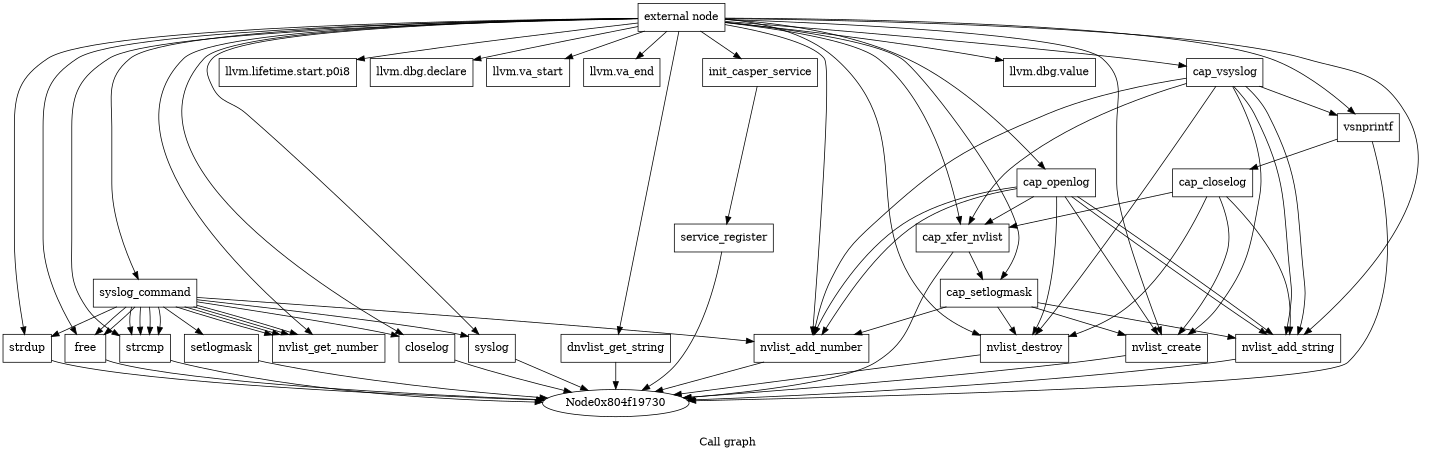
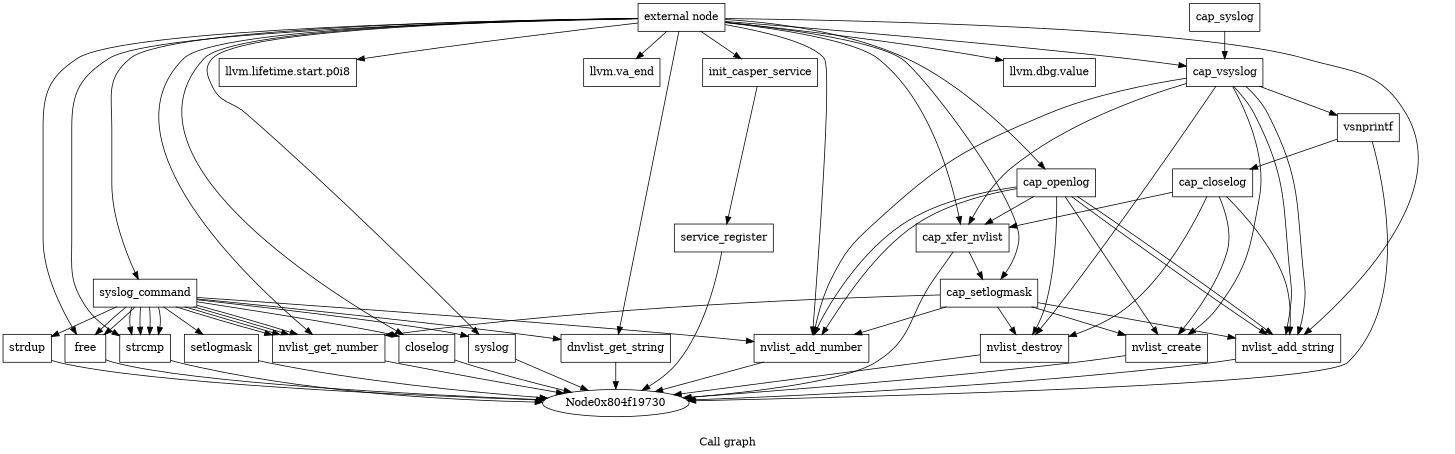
node "cap_syslog": added
edge "external node" -> "vsnprintf": removed
edge "external node" -> "strdup": removed
edge "external node" -> "nvlist_create": removed
node "llvm.dbg.declare": removed
node "llvm.va_start": removed
edge "external node" -> "nvlist_destroy": removed
edge "cap_setlogmask" -> "nvlist_get_number": added
edge "syslog_command" -> "dnvlist_get_string": added
edge "nvlist_get_number" -> "Node0x804f19730": added
